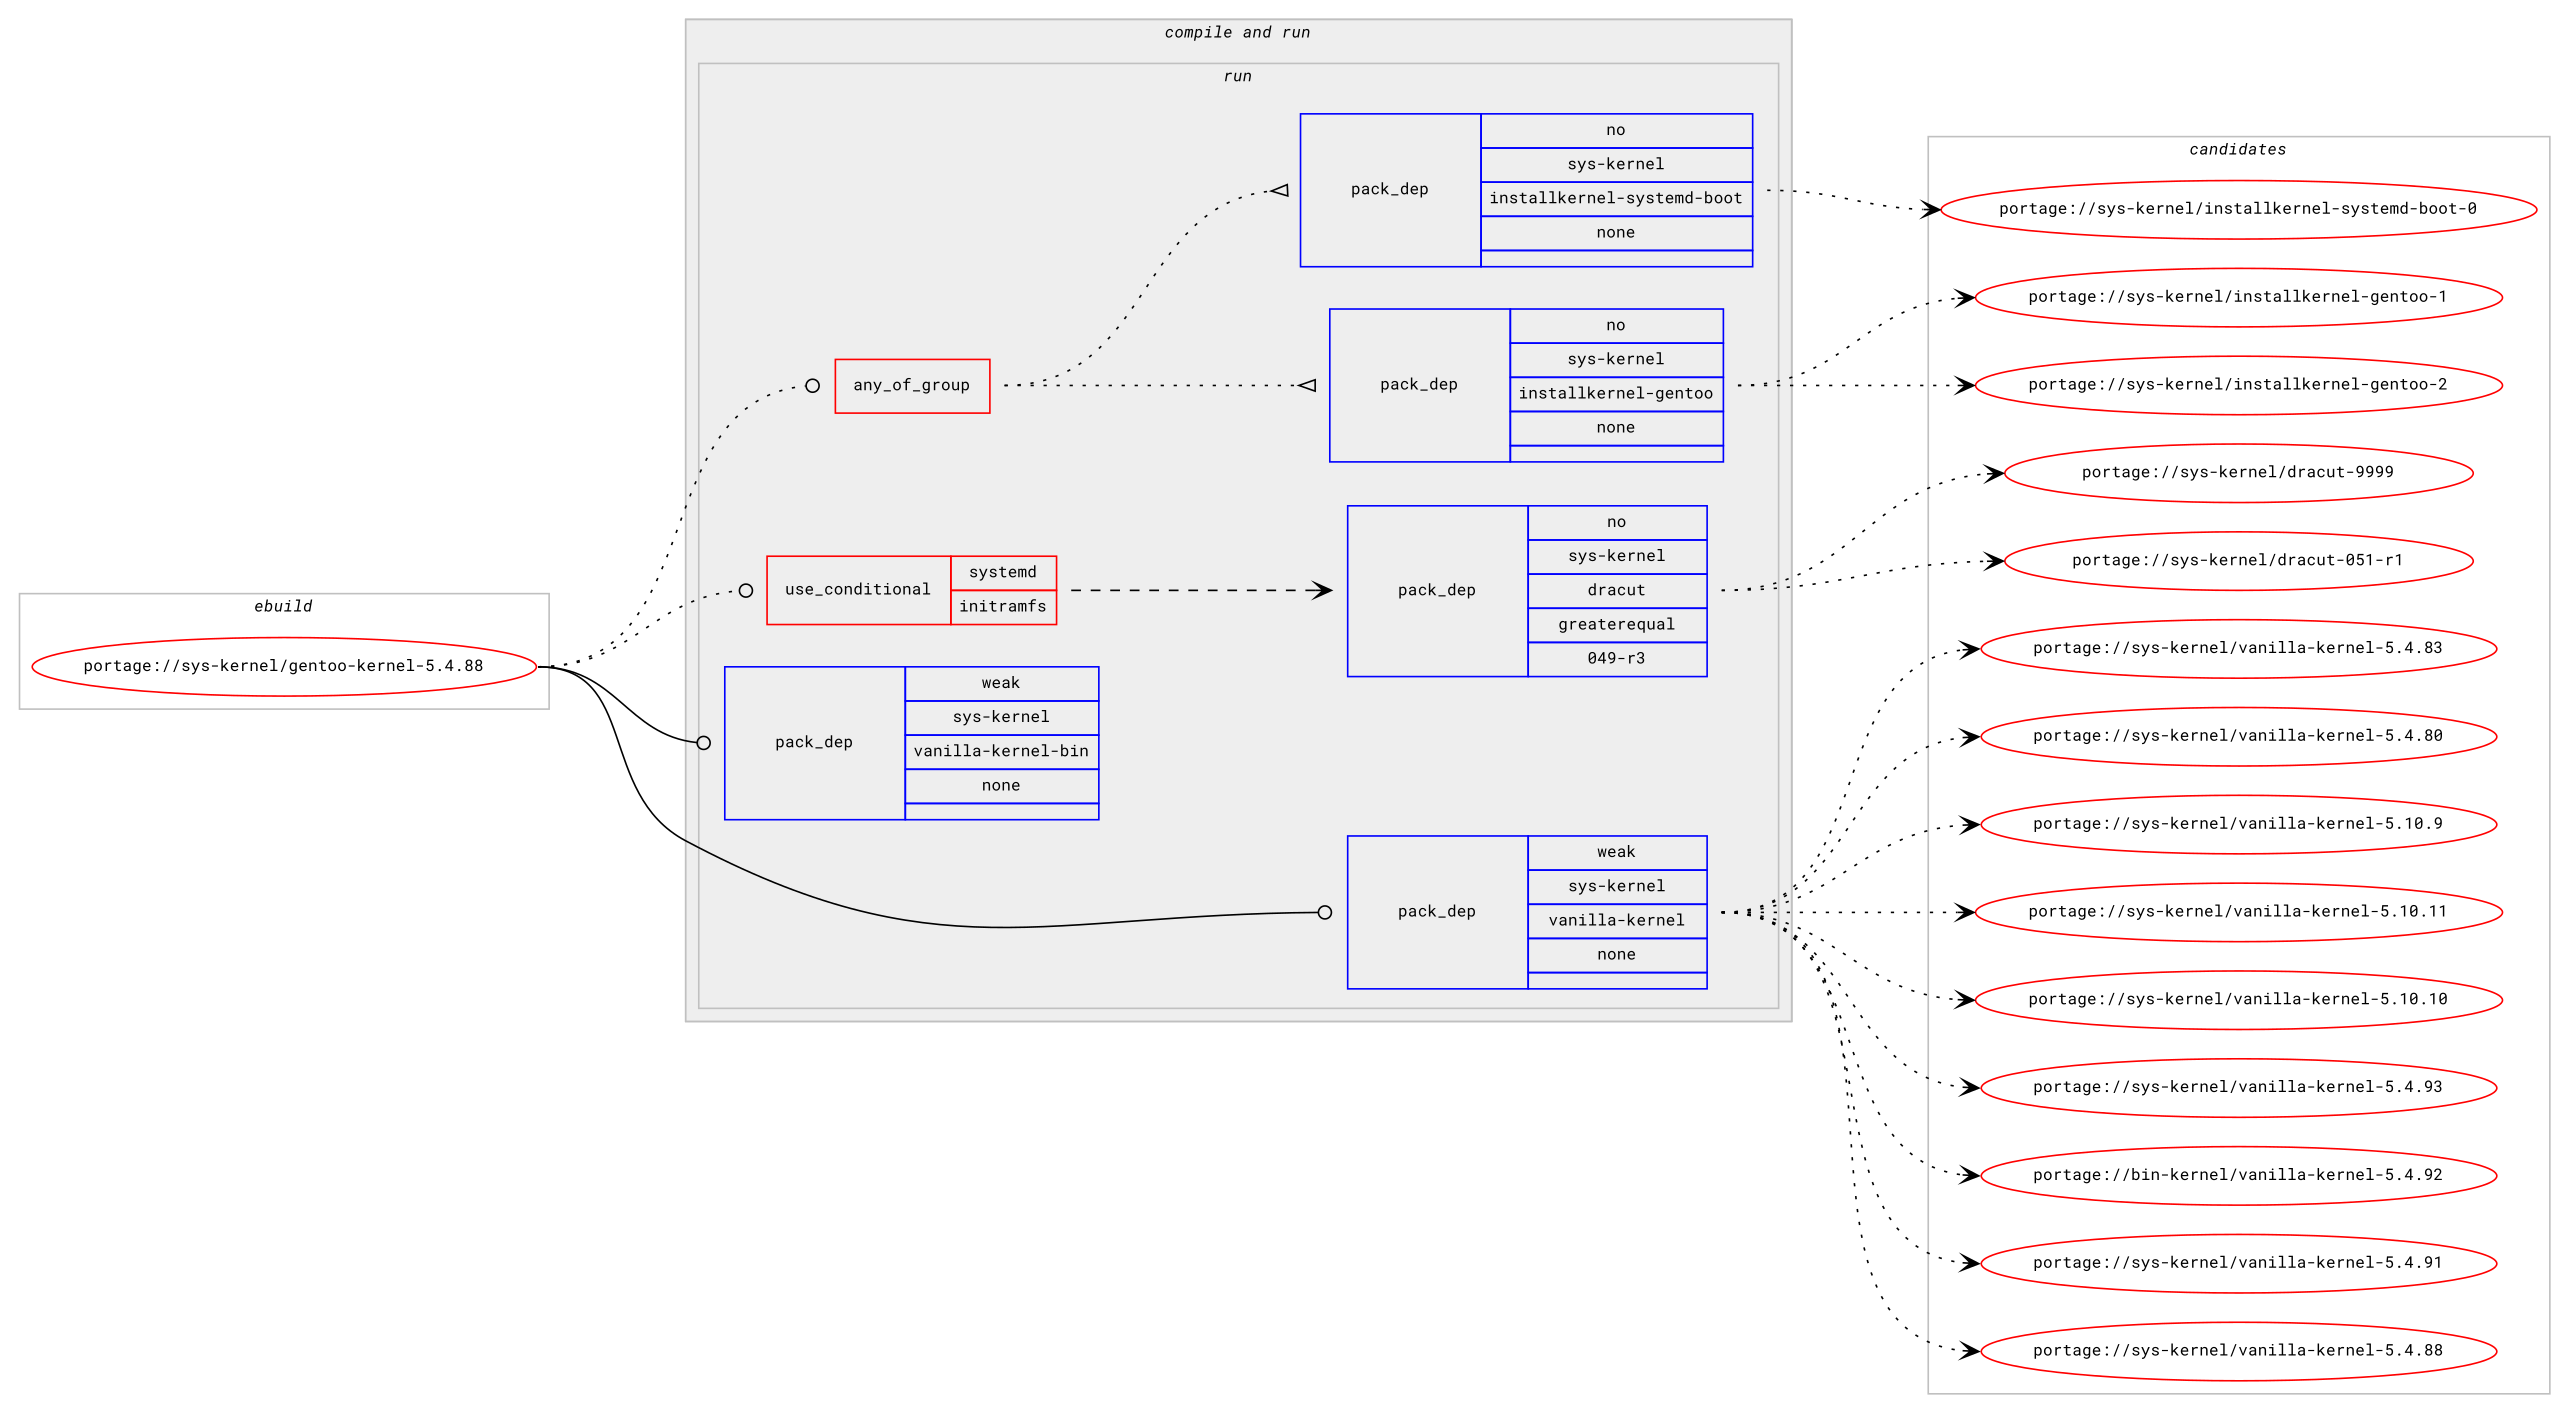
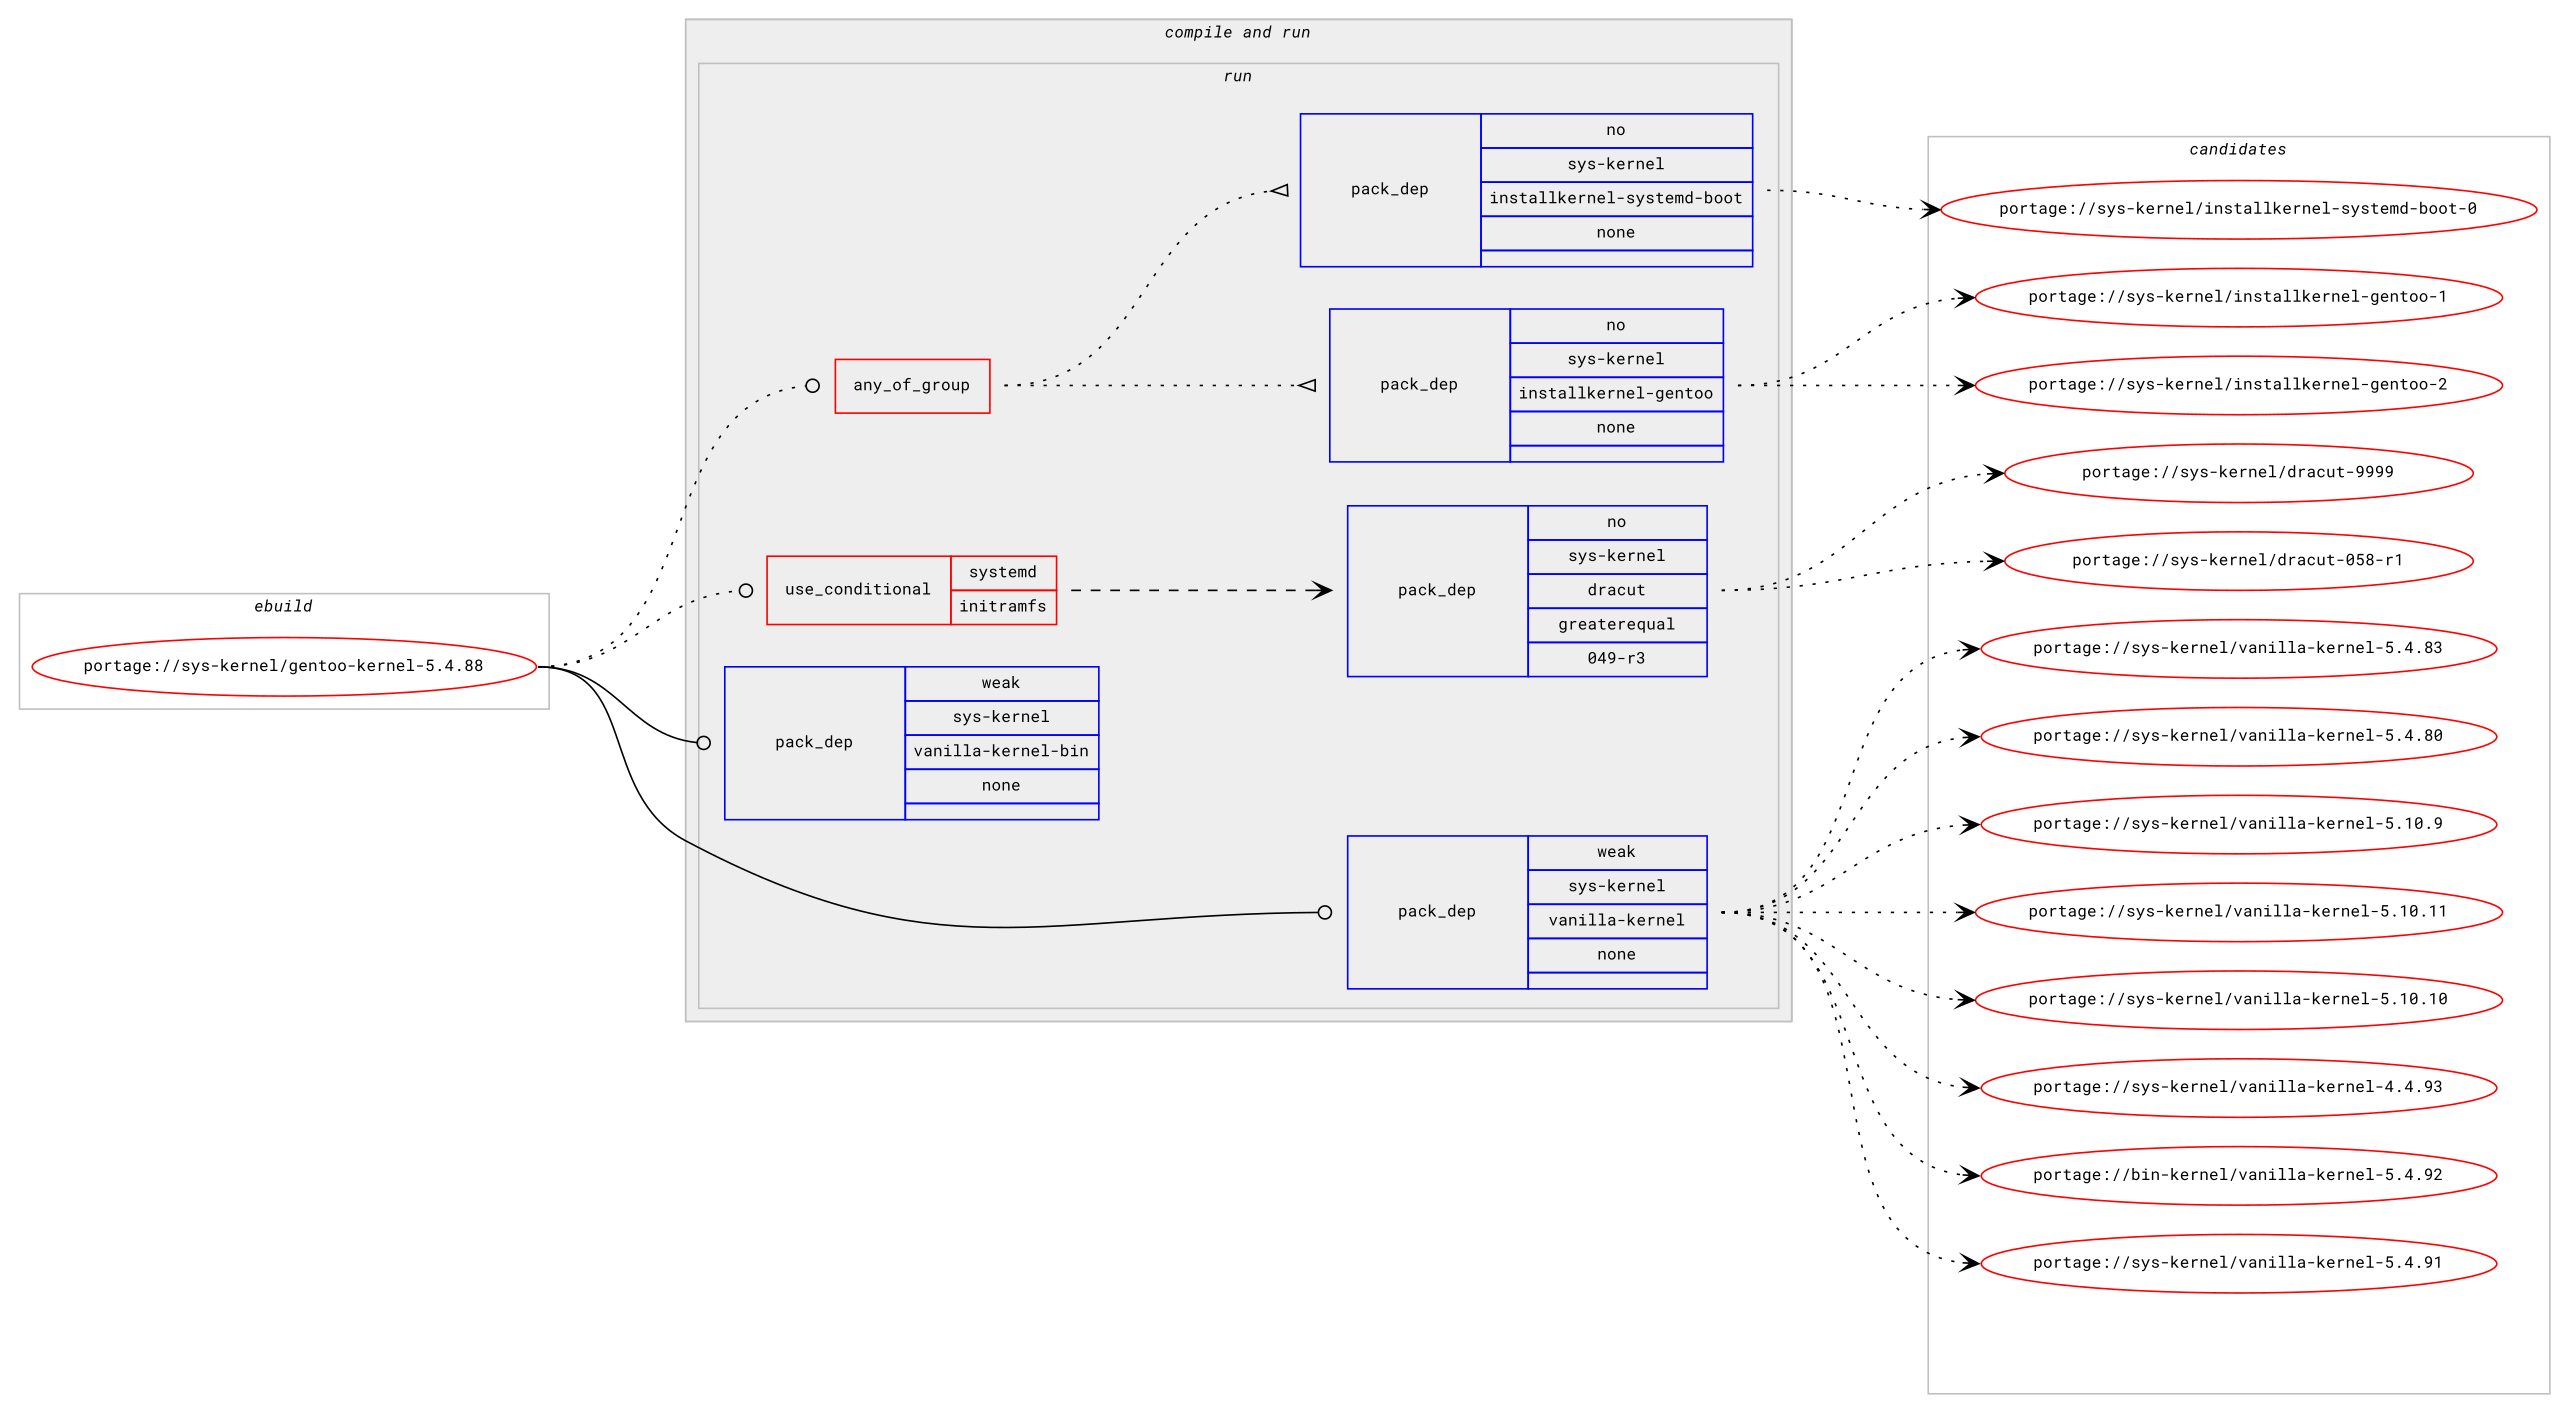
node "portage://sys-kernel/dracut-051-r1": label "portage://sys-kernel/dracut-051-r1" -> "portage://sys-kernel/dracut-058-r1"
node "portage://sys-kernel/vanilla-kernel-5.4.93": label "portage://sys-kernel/vanilla-kernel-5.4.93" -> "portage://sys-kernel/vanilla-kernel-4.4.93"
node "portage://sys-kernel/vanilla-kernel-5.4.88": removed
